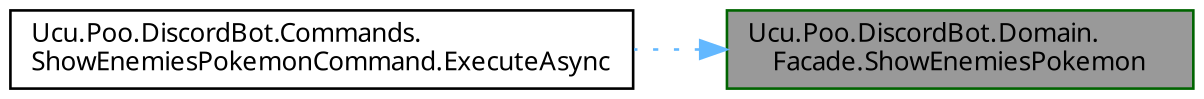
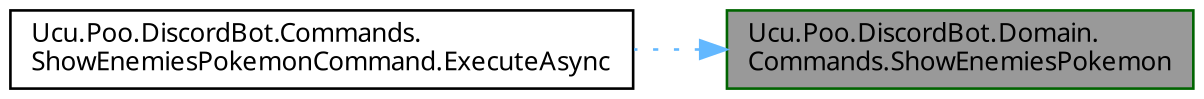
node "Ucu.Poo.DiscordBot.Domain. Facade.ShowEnemiesPokemon": label "Ucu.Poo.DiscordBot.Domain. Facade.ShowEnemiesPokemon" -> "Ucu.Poo.DiscordBot.Domain. Commands.ShowEnemiesPokemon"
